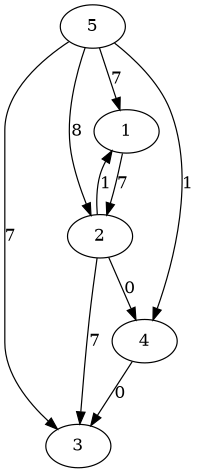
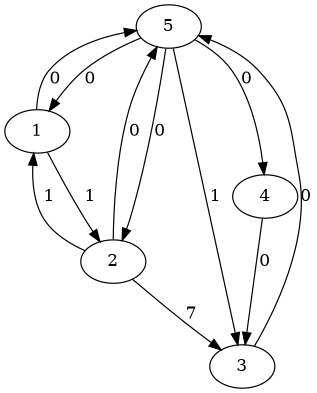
edge "1" -> "5": added, label "0"
edge "5" -> "1": label "7" -> "0"
edge "5" -> "2": label "8" -> "0"
edge "3" -> "5": added, label "0"
edge "1" -> "2": label "7" -> "1"
edge "5" -> "4": label "1" -> "0"
edge "5" -> "3": label "7" -> "1"
edge "2" -> "4": now "2" -> "5"
